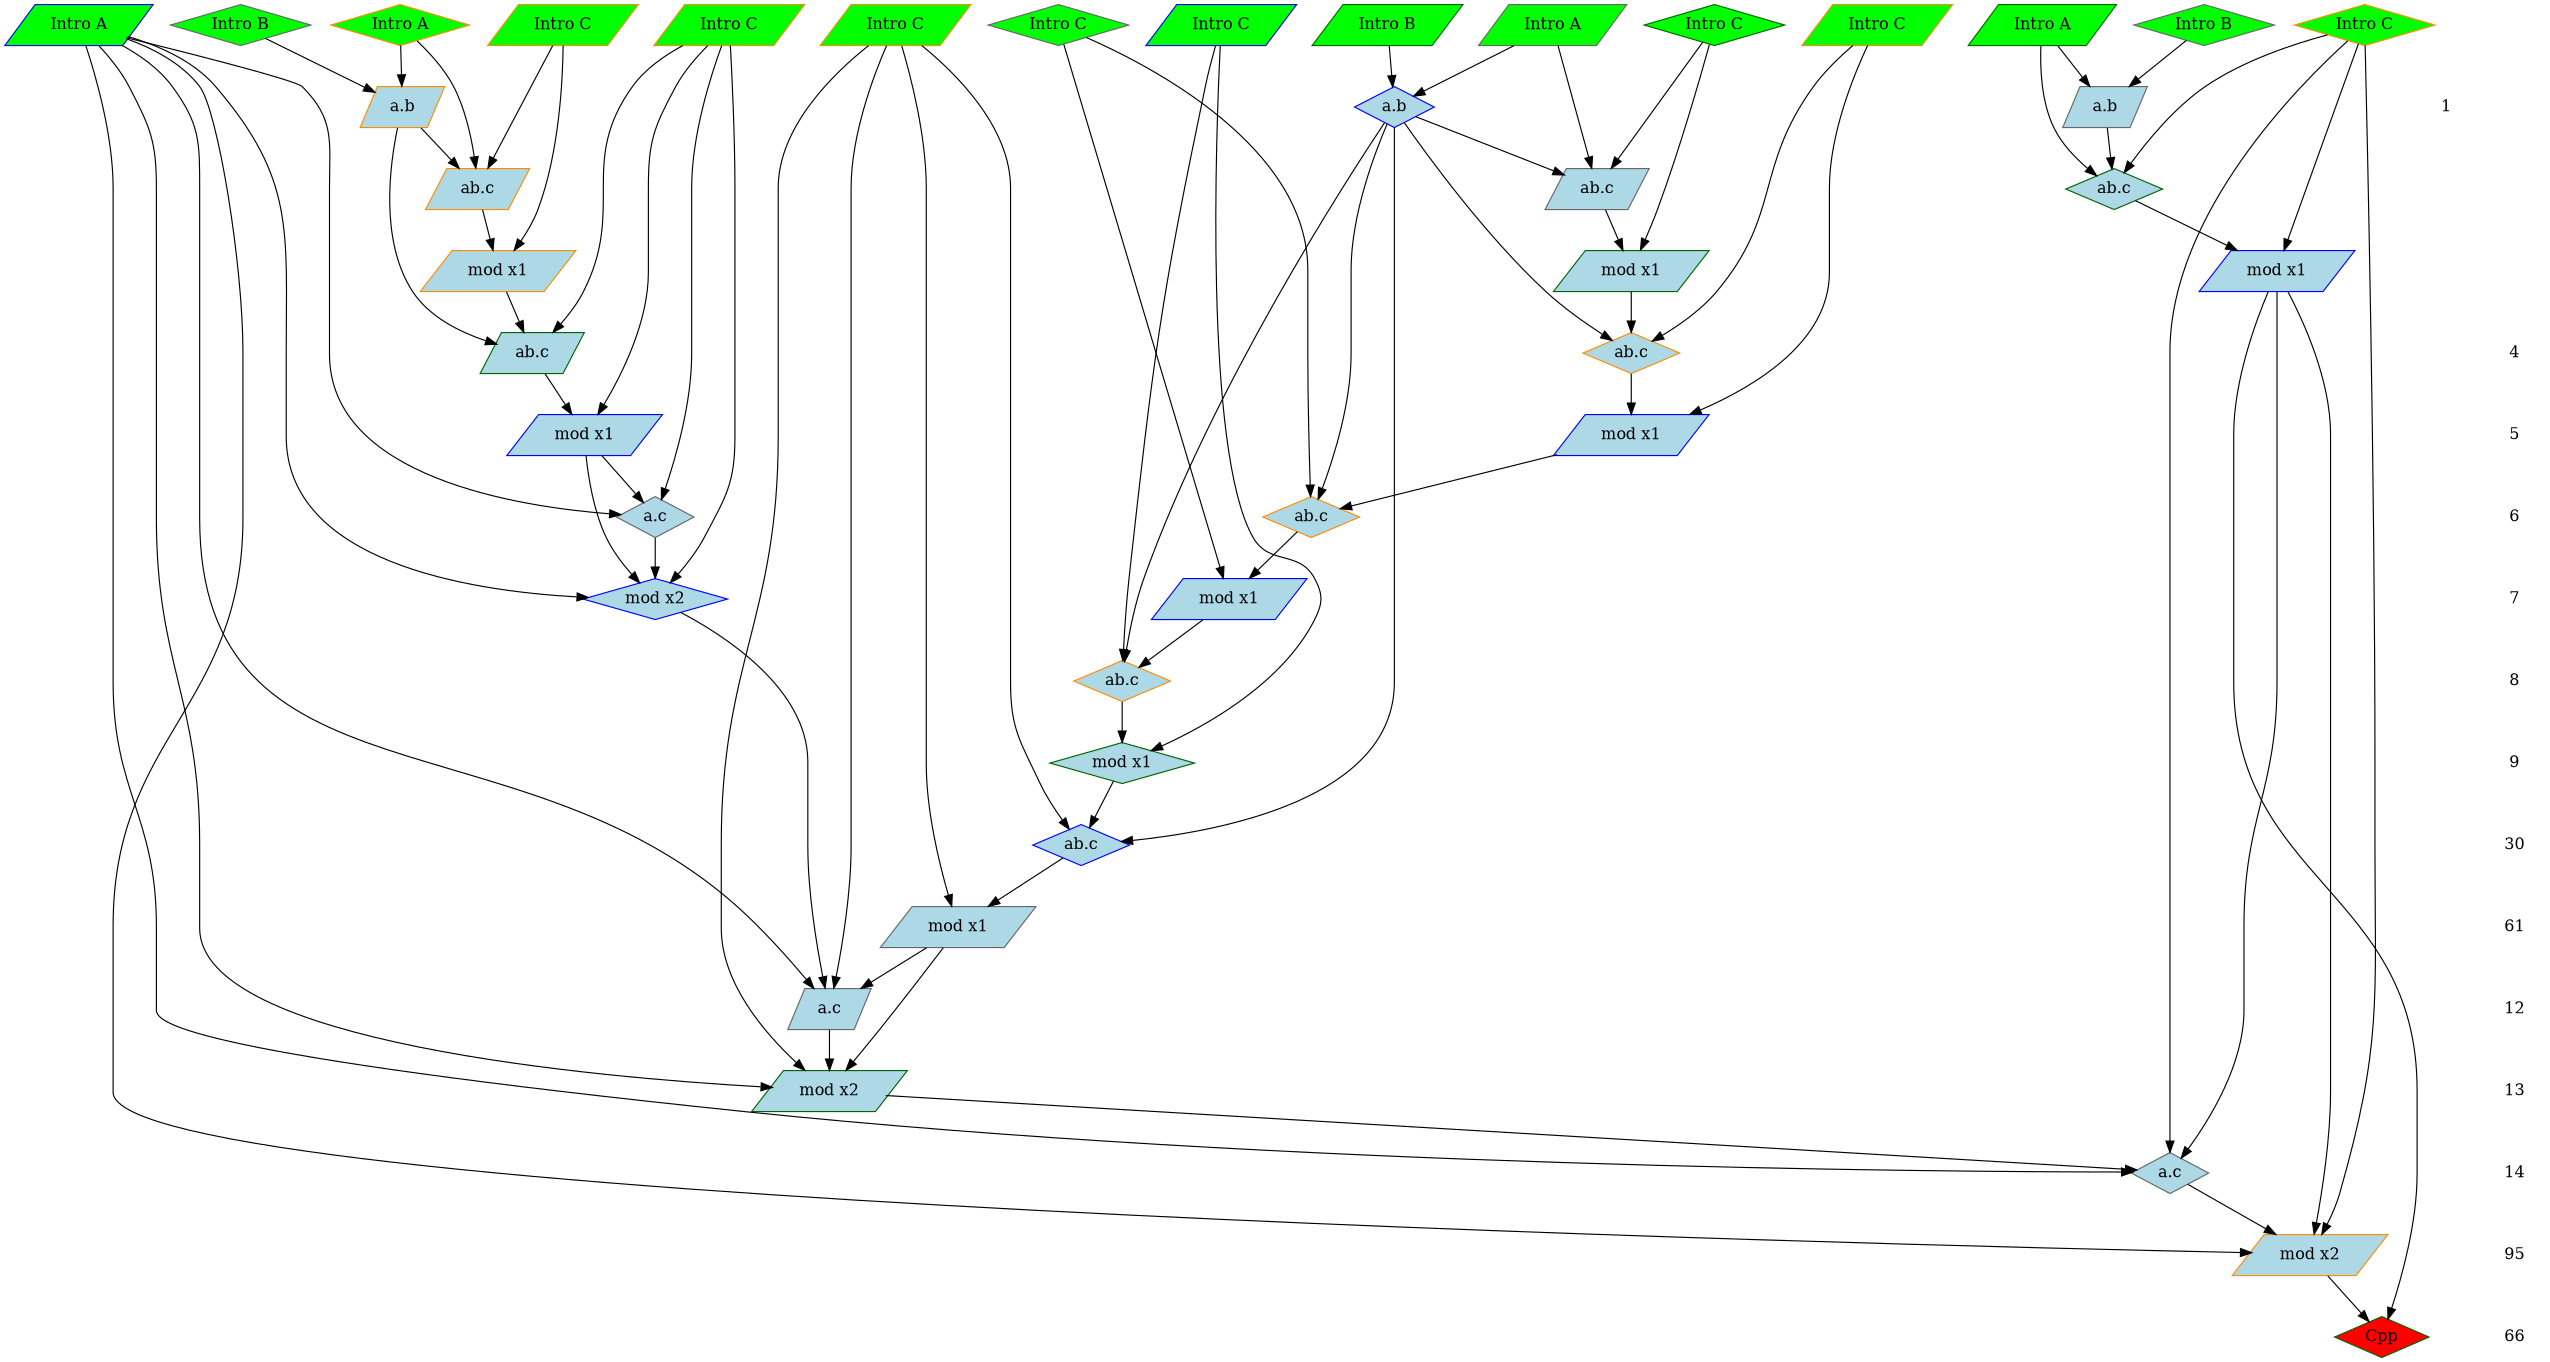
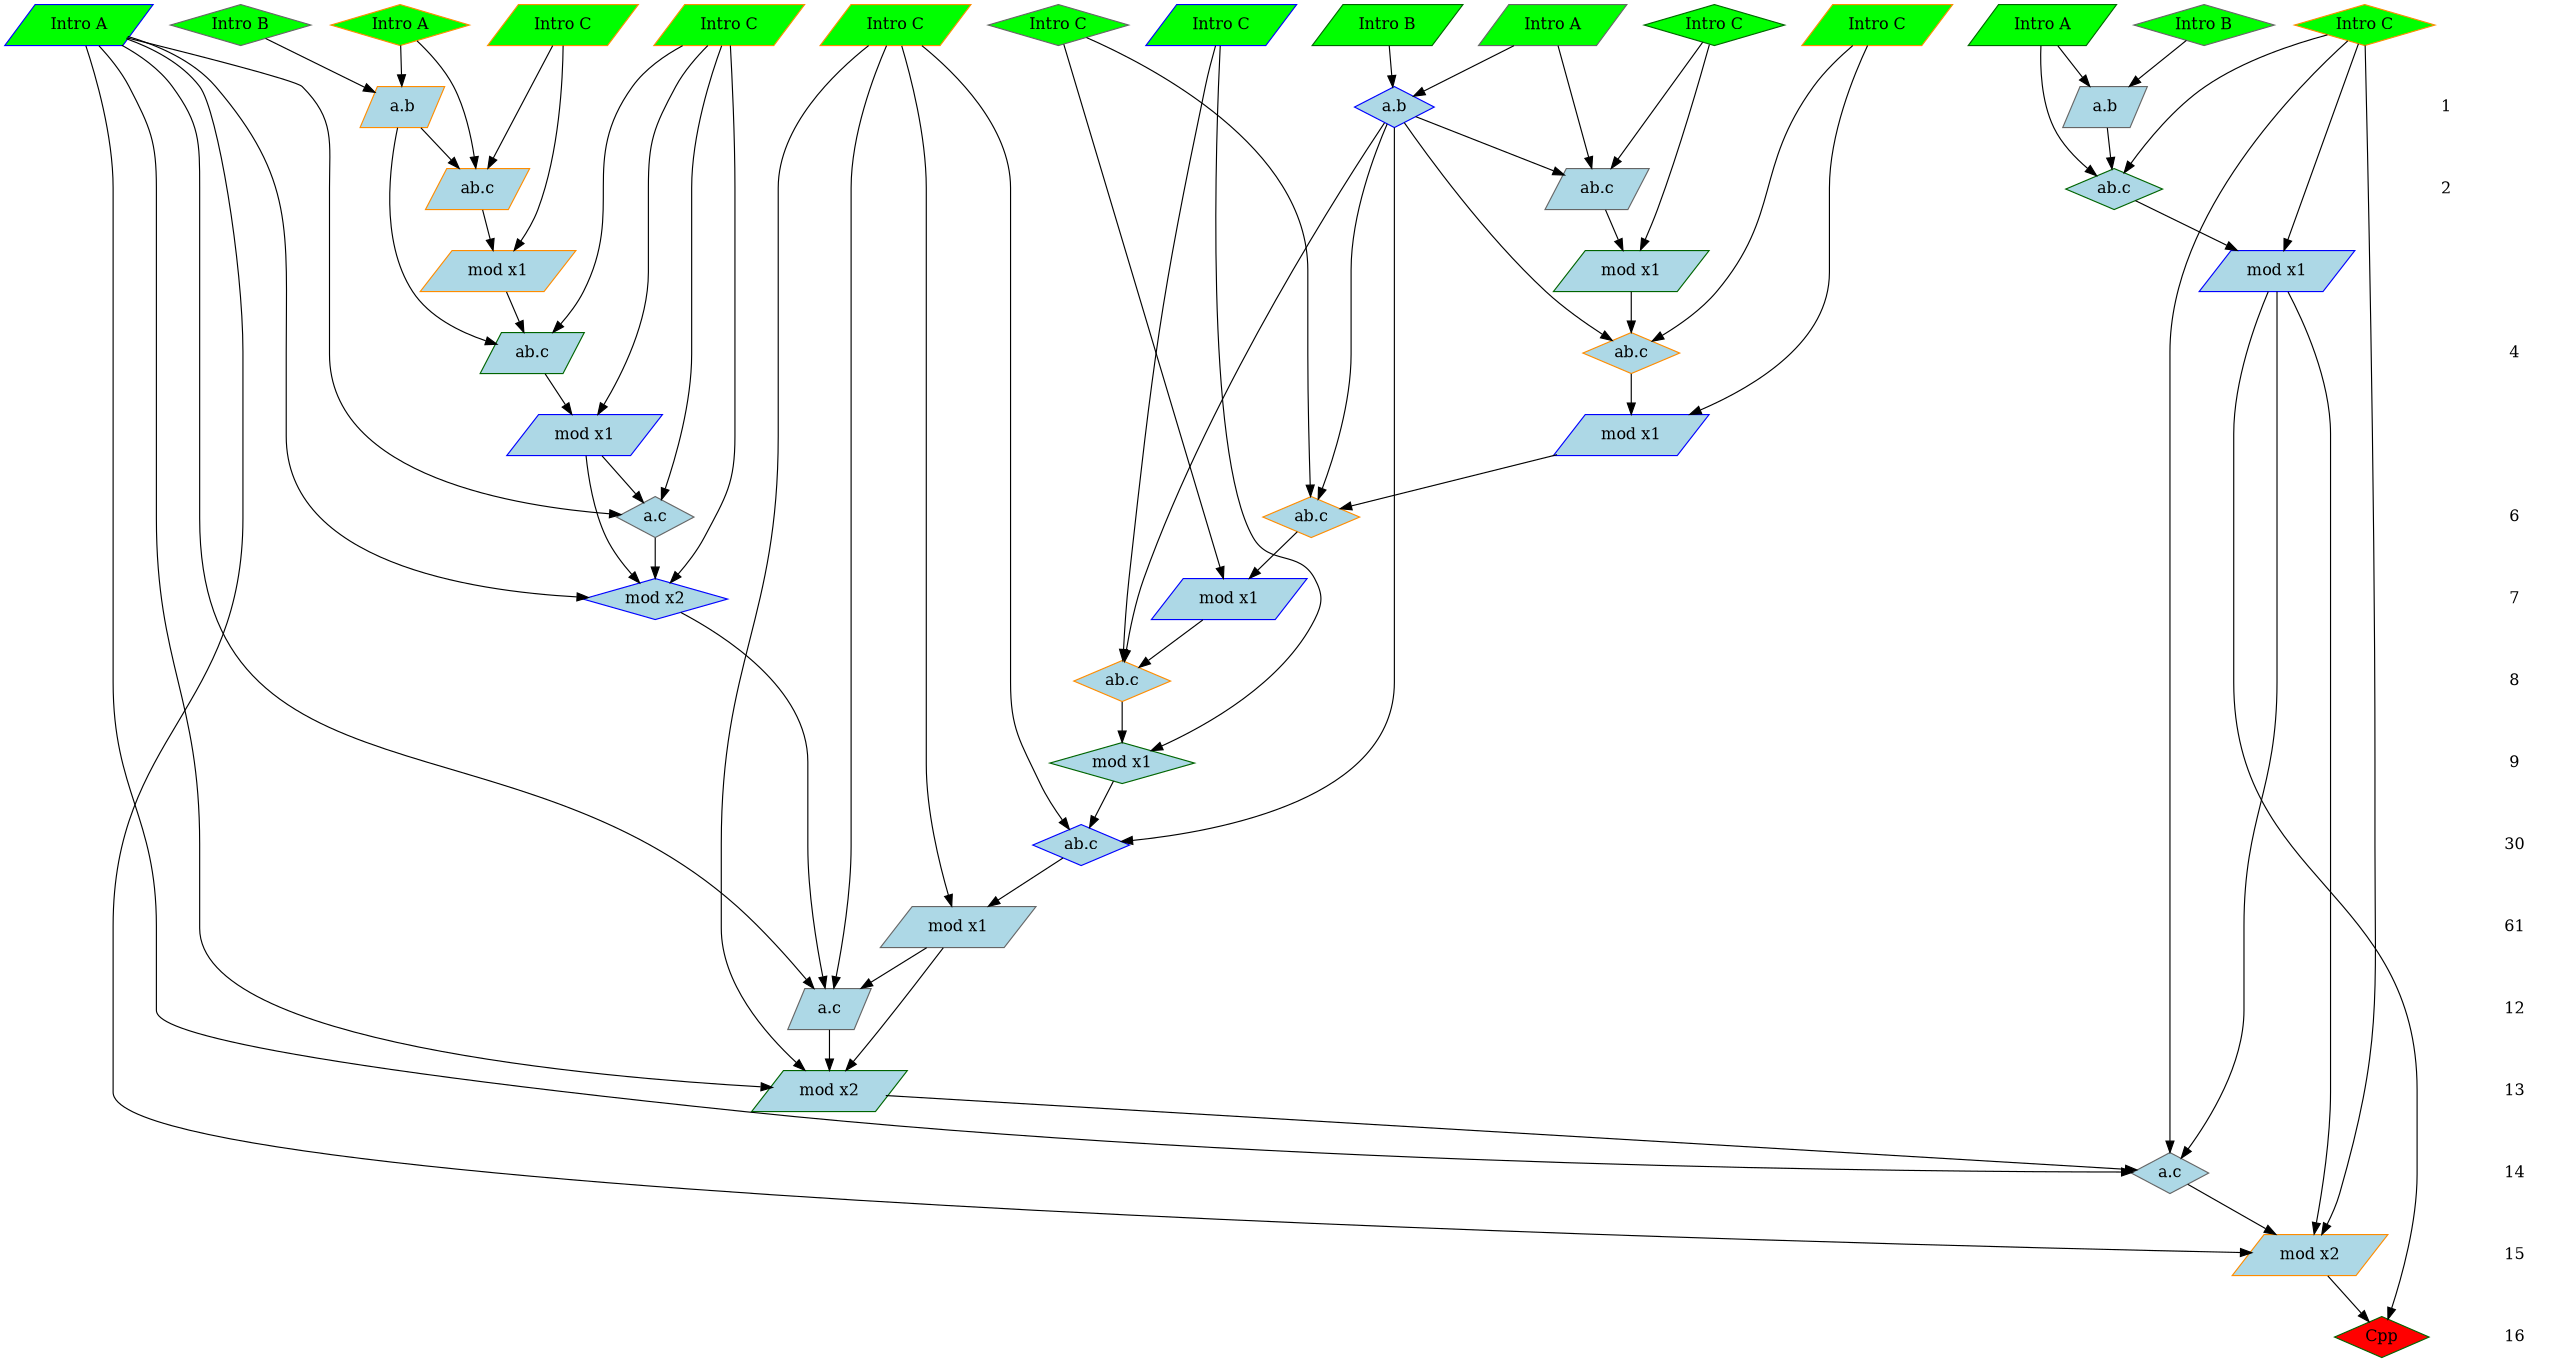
node "2": added
node "5": removed
node "95": label "95" -> "15"
node "66": label "66" -> "16"
